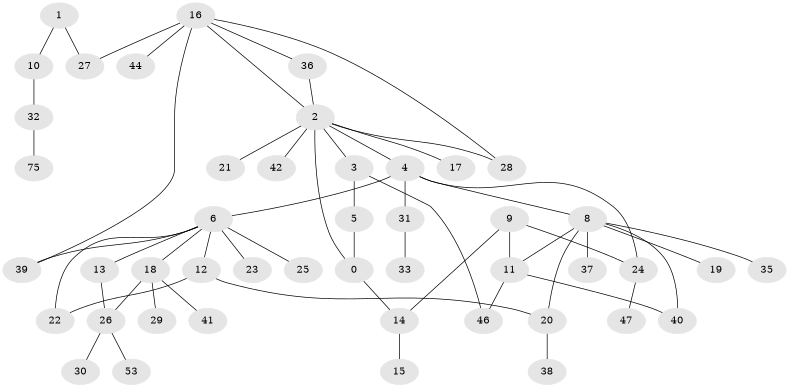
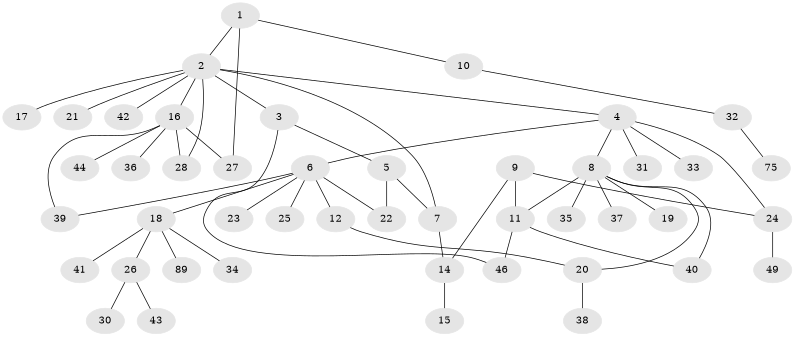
edge "36" -- "2": now "1" -- "2"
edge "31" -- "33": now "4" -- "33"
node "13": removed
node "34": added
node "0": label "0" -> "7"
edge "12" -- "22": now "5" -- "22"
node "29": label "29" -> "89"
node "47": label "47" -> "49"
node "53": label "53" -> "43"
